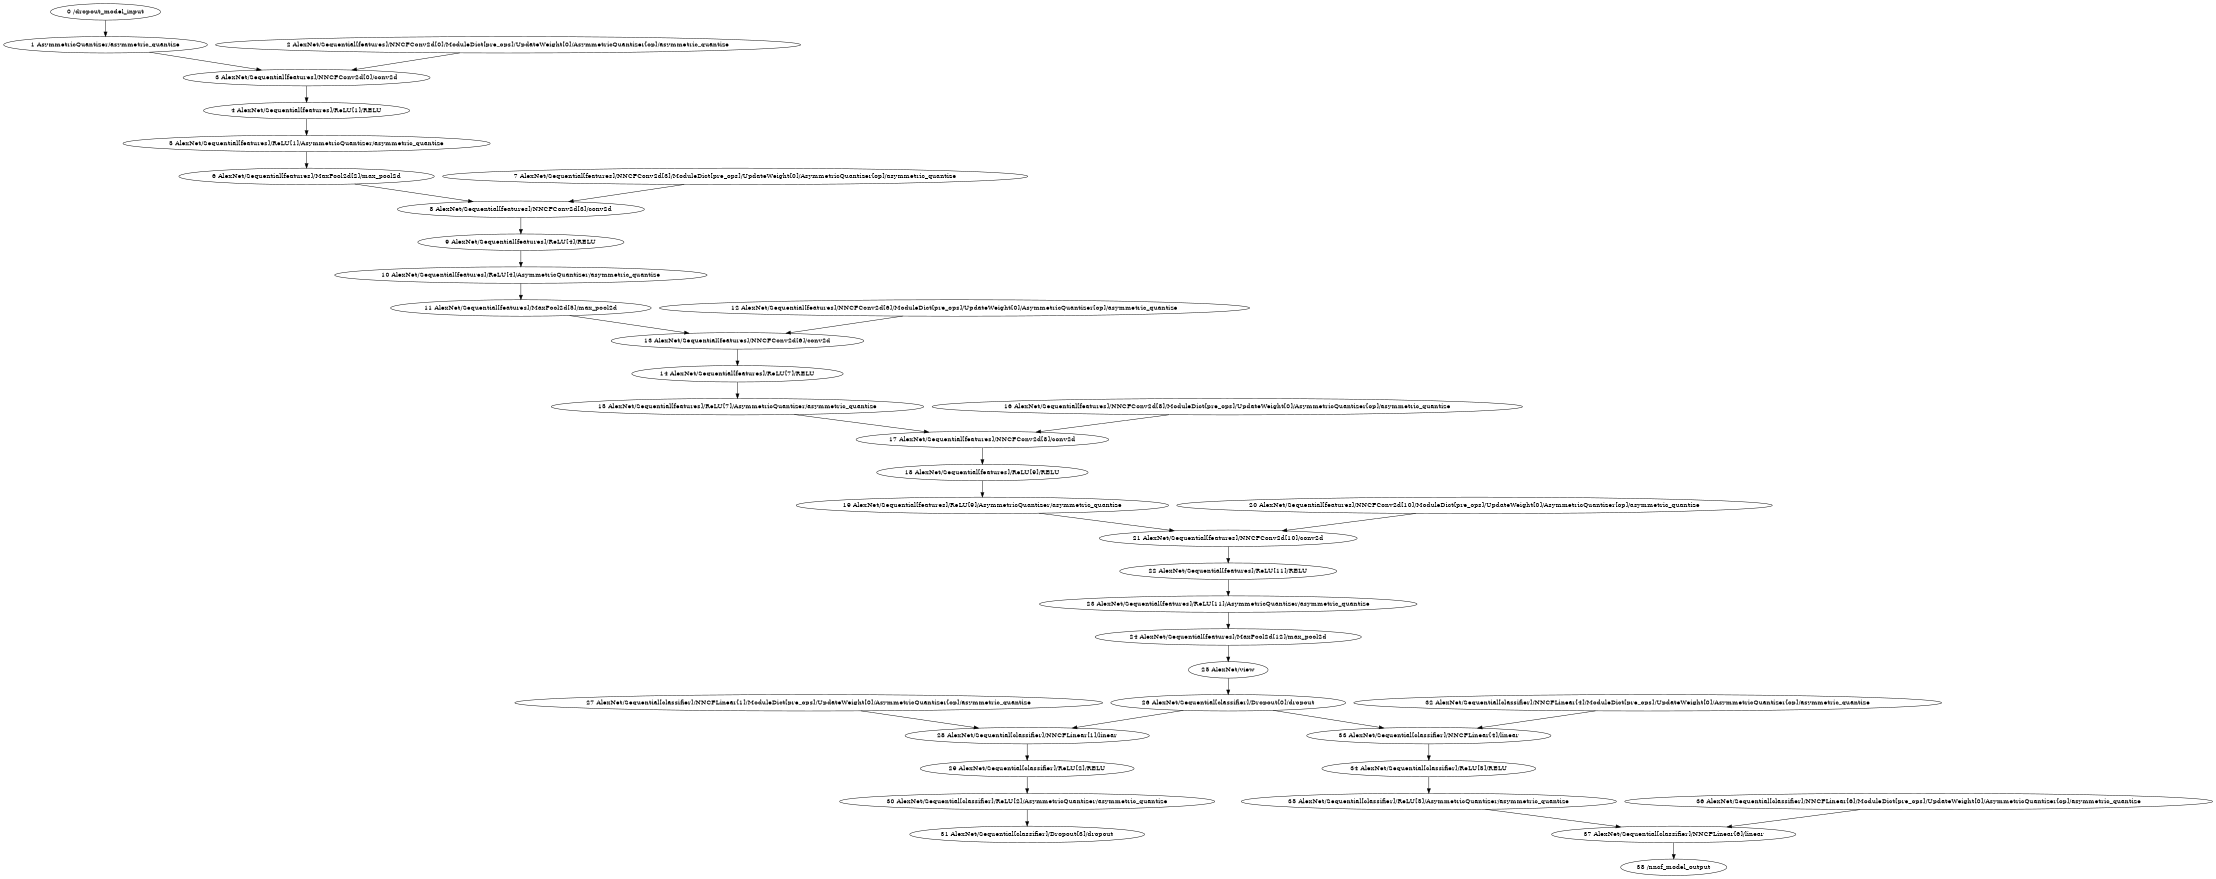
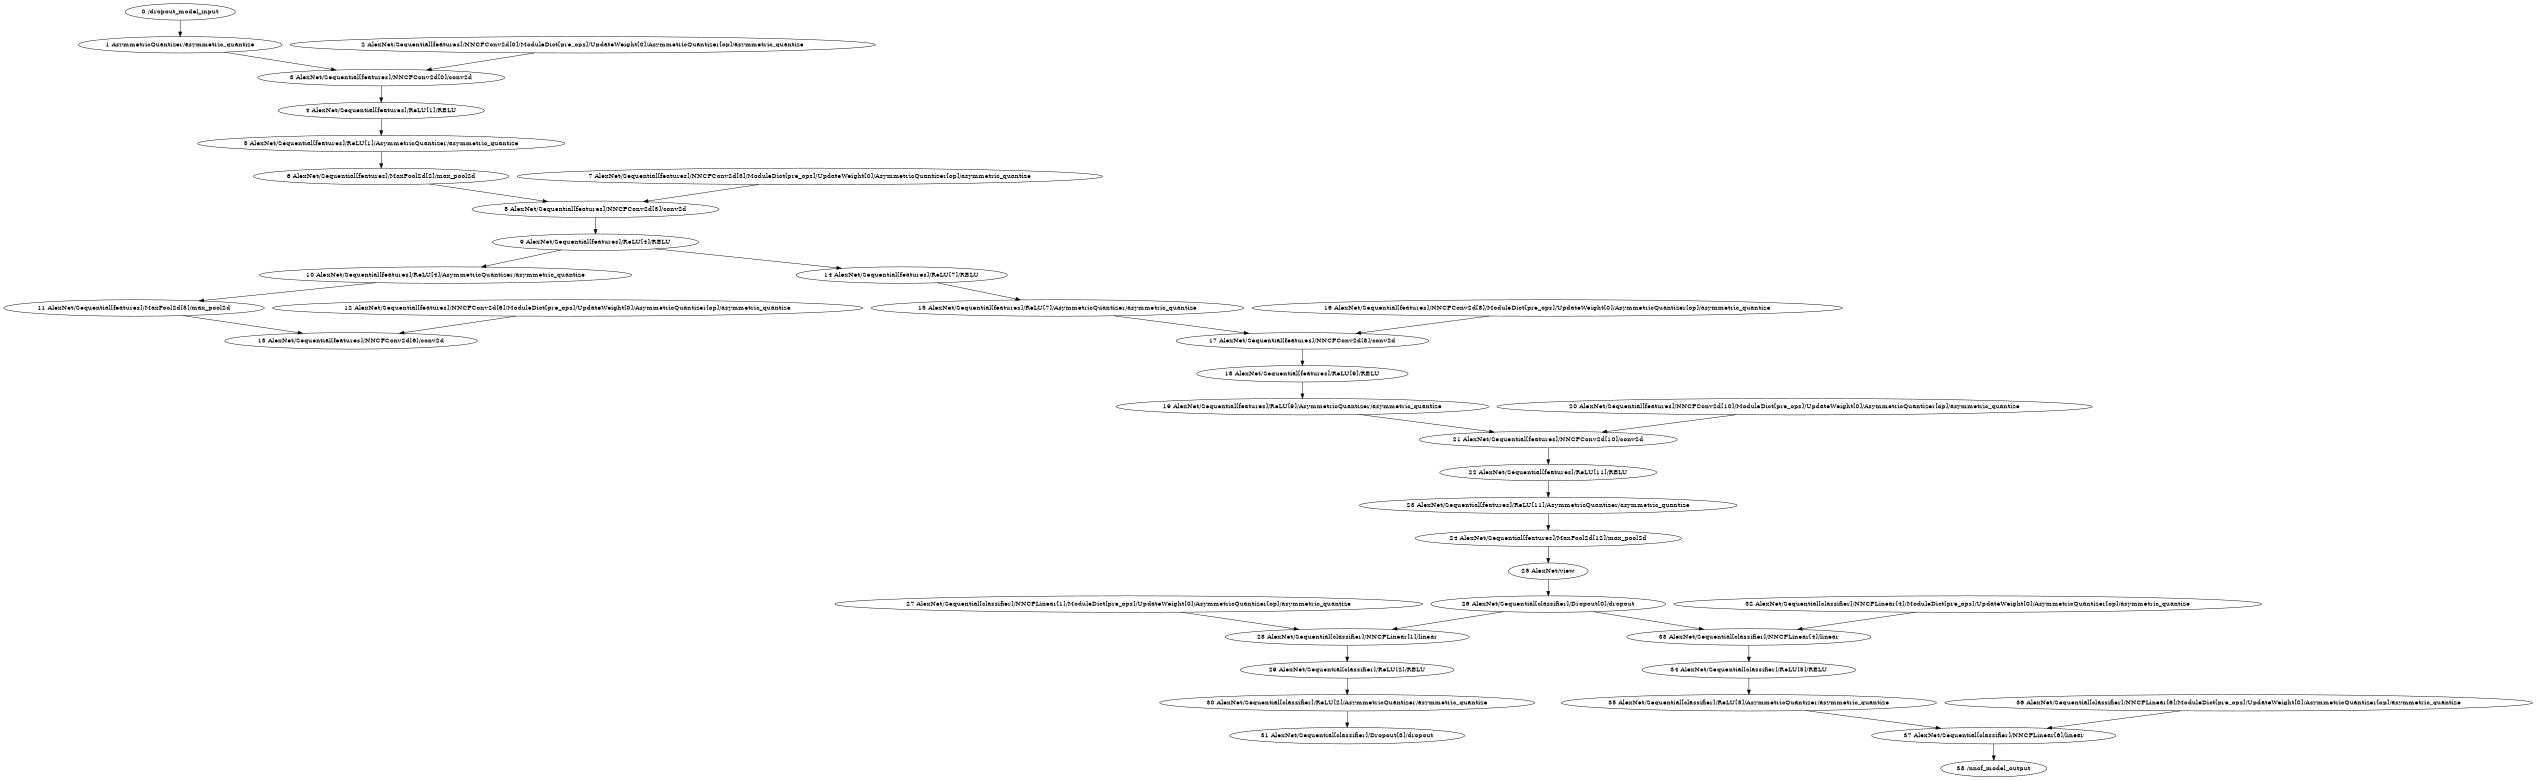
edge "13 AlexNet/Sequential[features]/NNCFConv2d[6]/conv2d" -> "14 AlexNet/Sequential[features]/ReLU[7]/RELU": now "9 AlexNet/Sequential[features]/ReLU[4]/RELU" -> "14 AlexNet/Sequential[features]/ReLU[7]/RELU"
